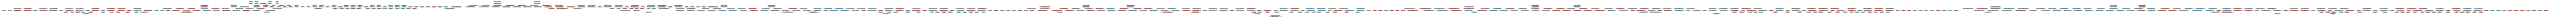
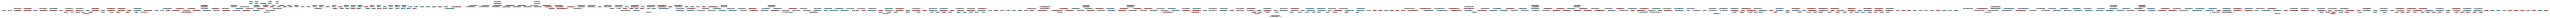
node "Sched RL_resultGetters_2_fsm_action_l127c9": added
